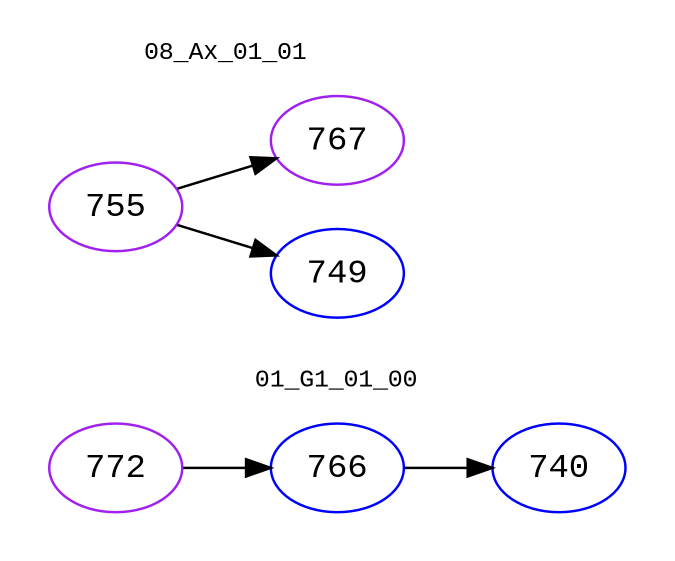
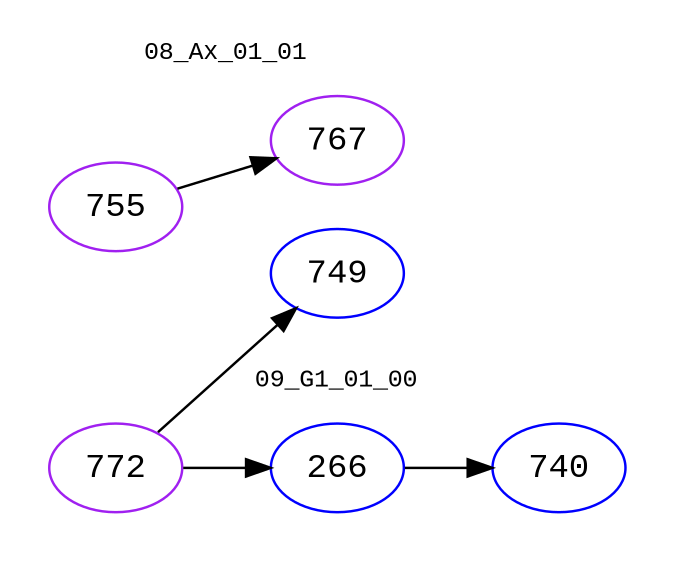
edge "755" -> "749": now "772" -> "749"
cluster "01_G1_01_00": label "01_G1_01_00" -> "09_G1_01_00"
node "766": label "766" -> "266"
